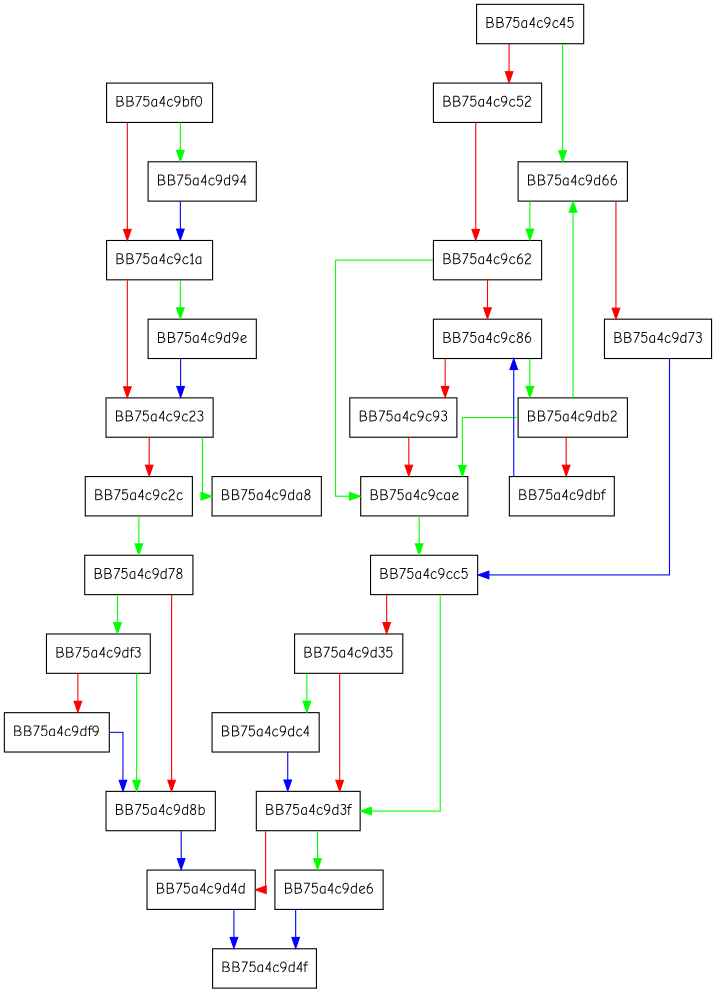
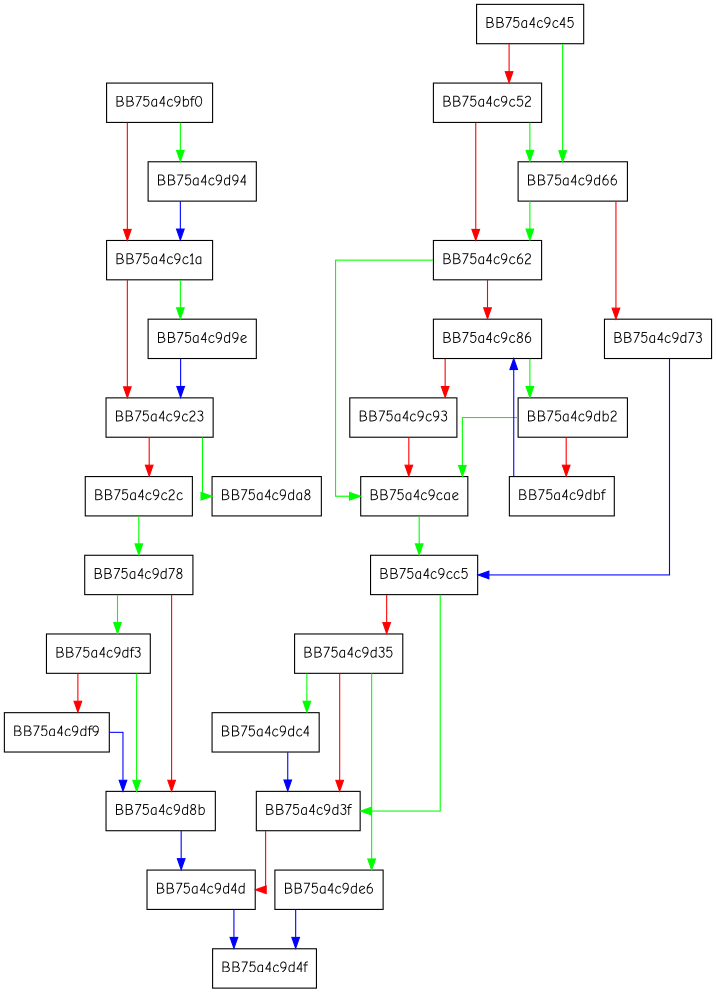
edge "BB75a4c9db2" -> "BB75a4c9d66": now "BB75a4c9c52" -> "BB75a4c9d66"
edge "BB75a4c9d3f" -> "BB75a4c9de6": now "BB75a4c9d35" -> "BB75a4c9de6"
